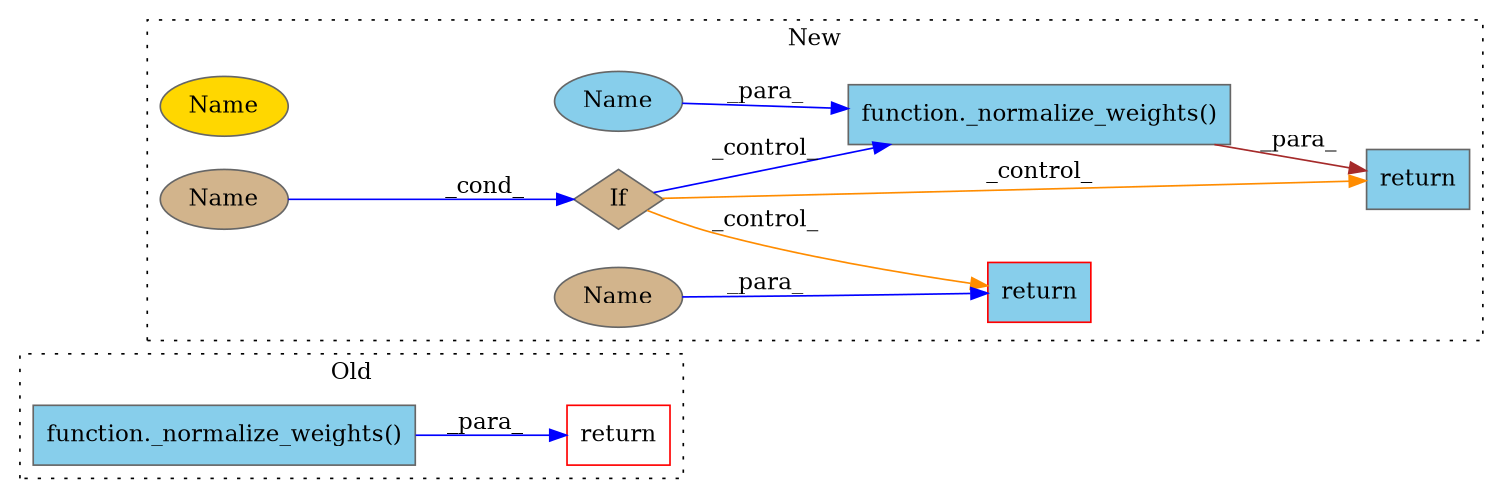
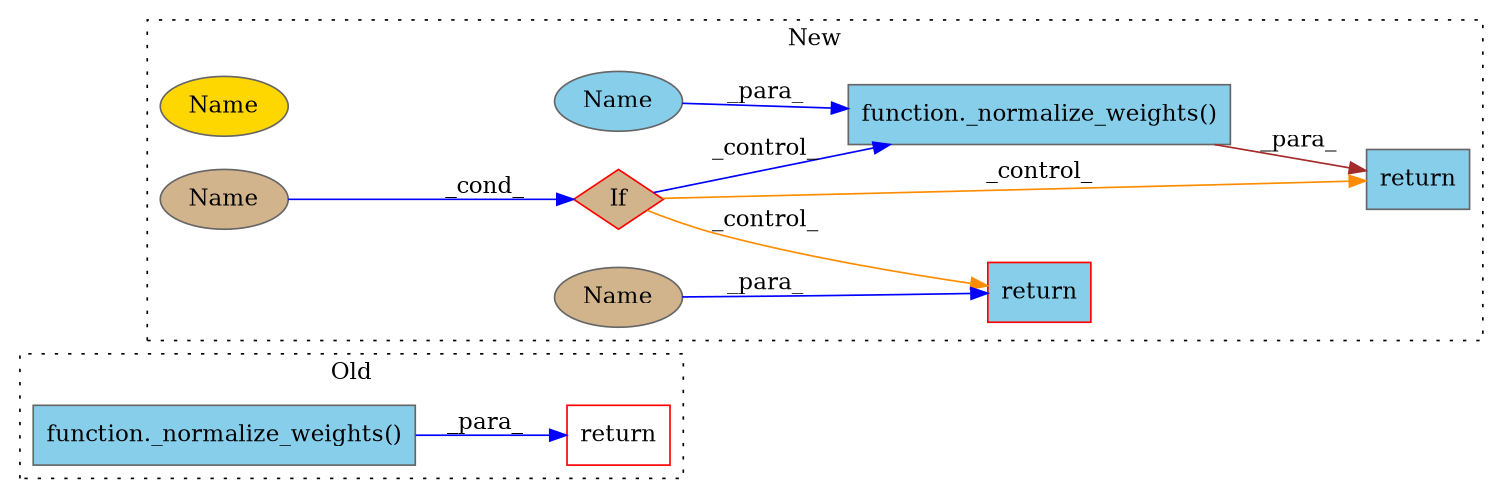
node "If": color gray40 -> red
